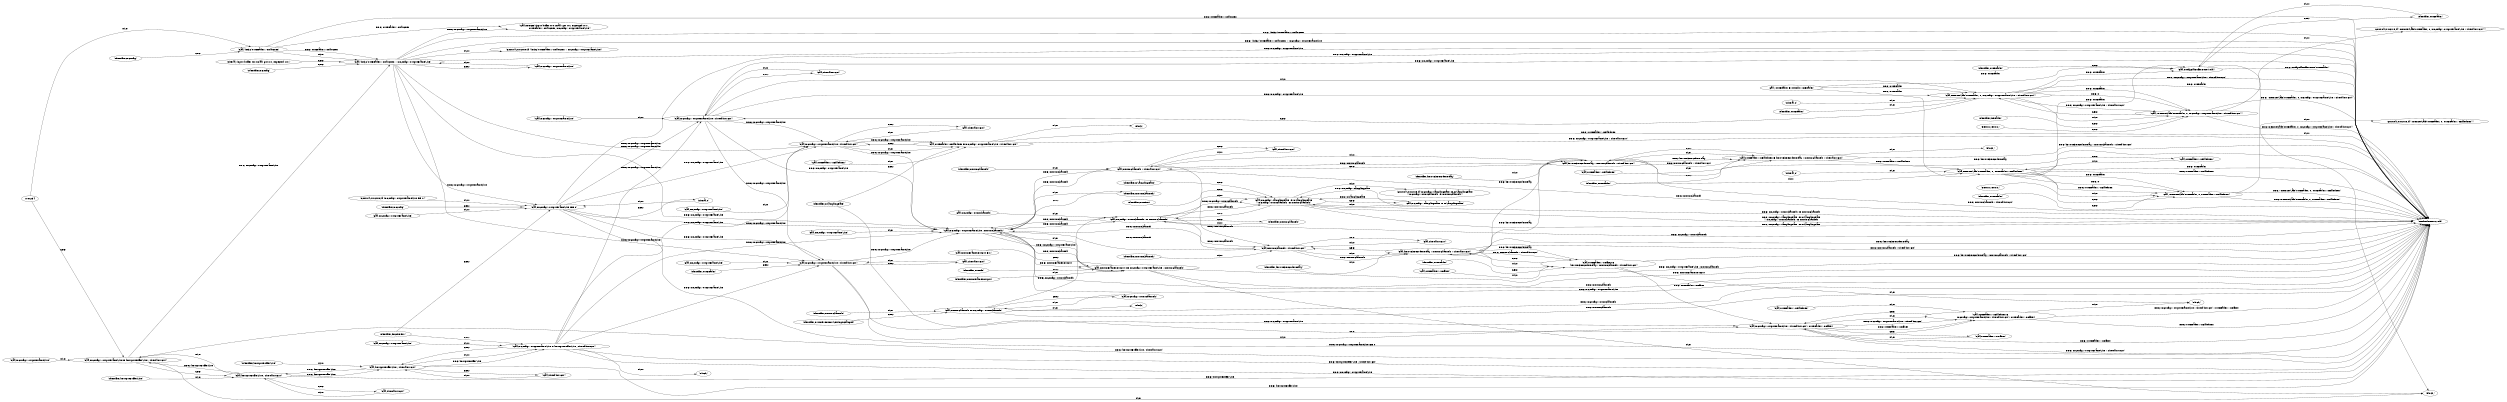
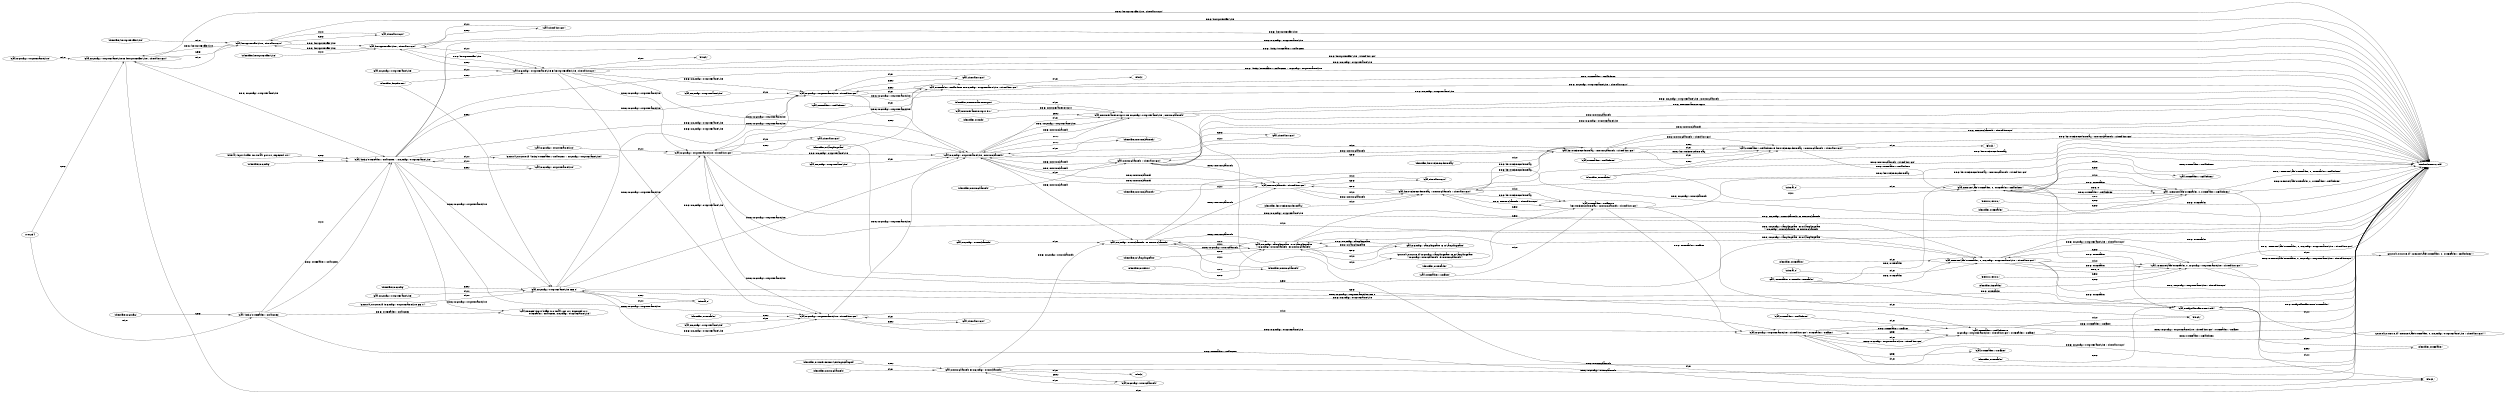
edge "(Call,!memsetSafe(outHeader, 0, outHeader->nFilledLen))" -> "(Call,memsetSafe(outHeader, 0, outHeader->nFilledLen))": added, label "CFG:"
edge "(Call,mConfig->num_channels != mNumChannels)" -> "(Call,mConfig->outputFrameSize / mNumChannels)": removed, label "DDG: mNumChannels"
